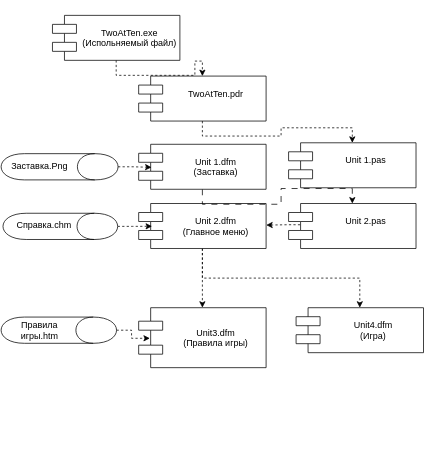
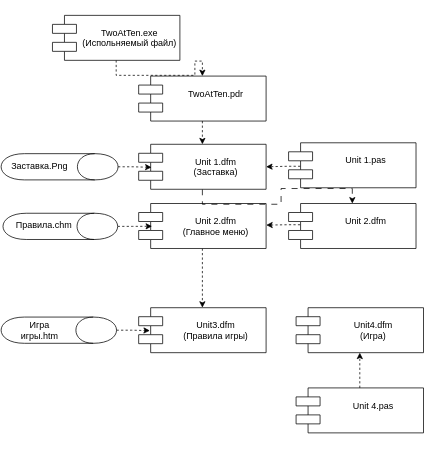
edge "TwoAtTen.pdr" -> "Unit 1.pas": now "TwoAtTen.pdr" -> "Unit 1.dfm (Заставка)"
edge "Unit 1.pas" -> "Unit 1.dfm (Заставка)": added
node "Unit 2.pas": label "Unit 2.pas" -> "Unit 2.dfm"
node "Справка.chm": label "Справка.chm" -> "Правила.chm"
edge "Unit 2.dfm (Главное меню)" -> "Unit4.dfm (Игра)": removed
node "Правила игры.htm": label "Правила игры.htm" -> "Игра игры.htm"
node "Unit3.dfm (Правила игры)": size 128x60 -> 128x45
edge "Unit 4.pas" -> "Unit4.dfm (Игра)": added
node "Unit 4.pas": added
